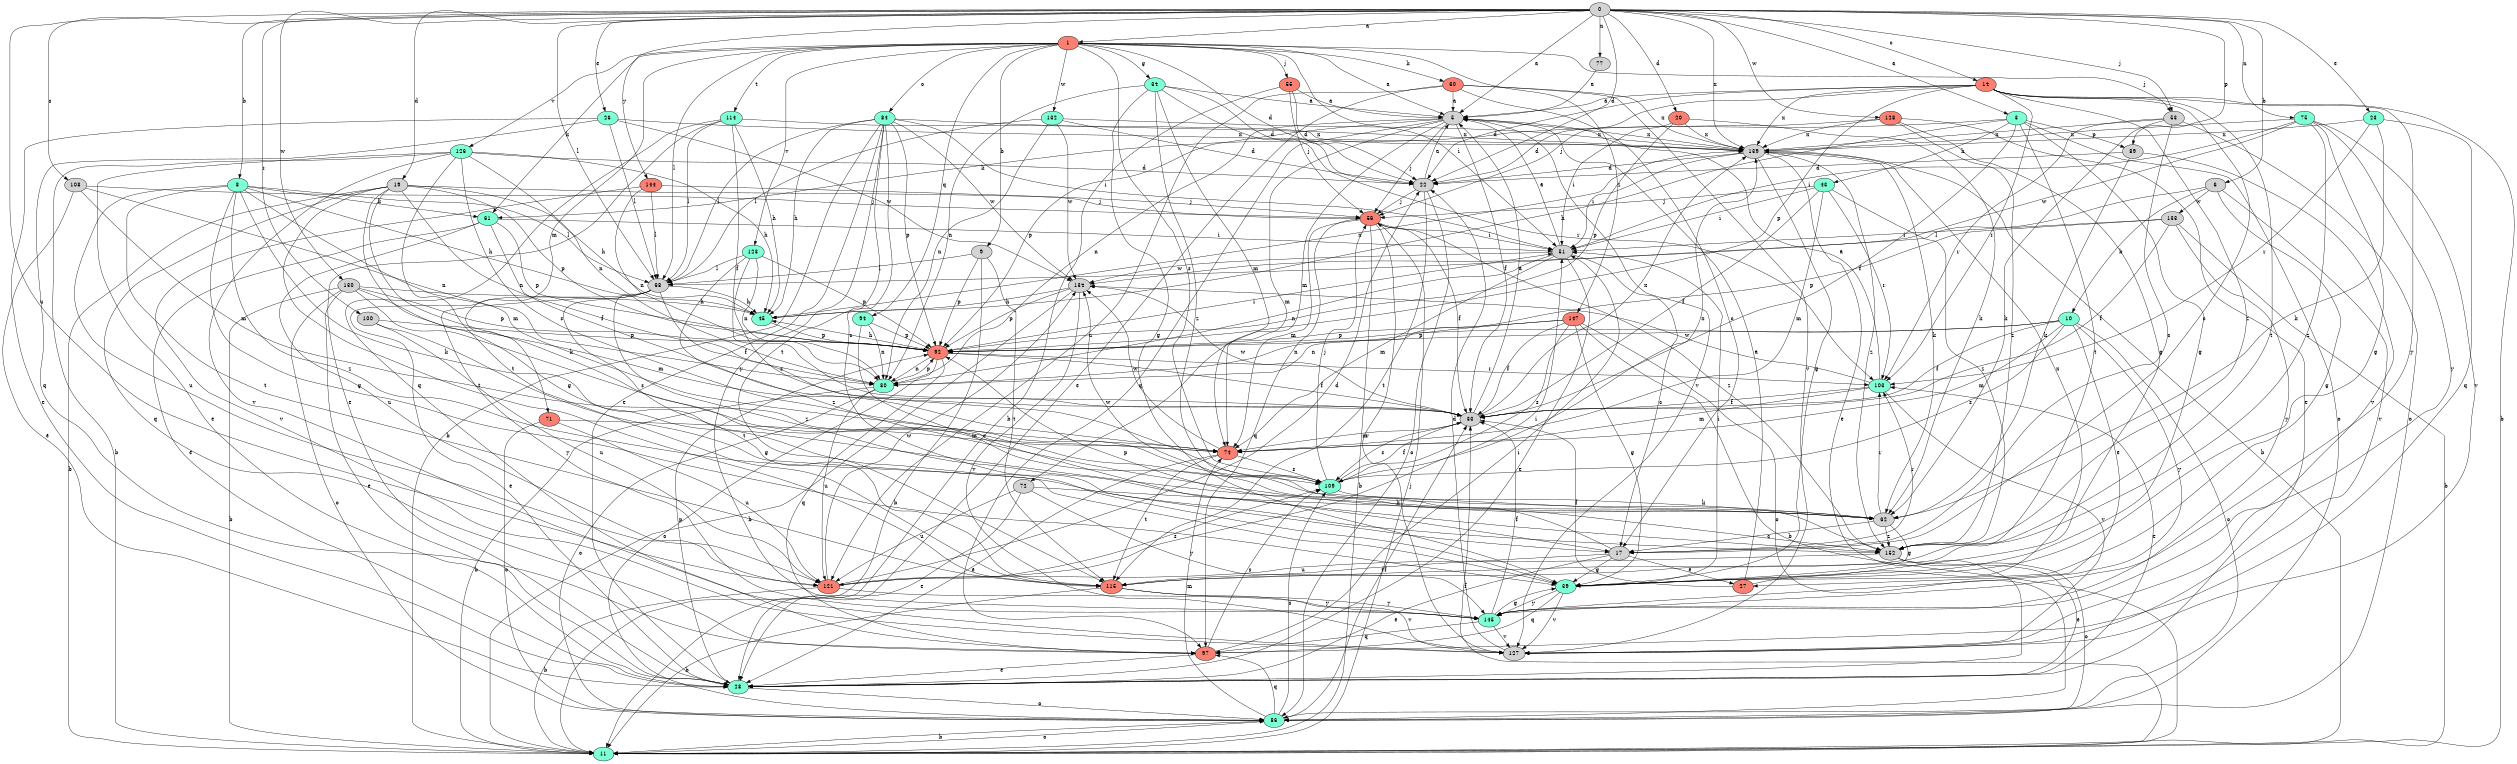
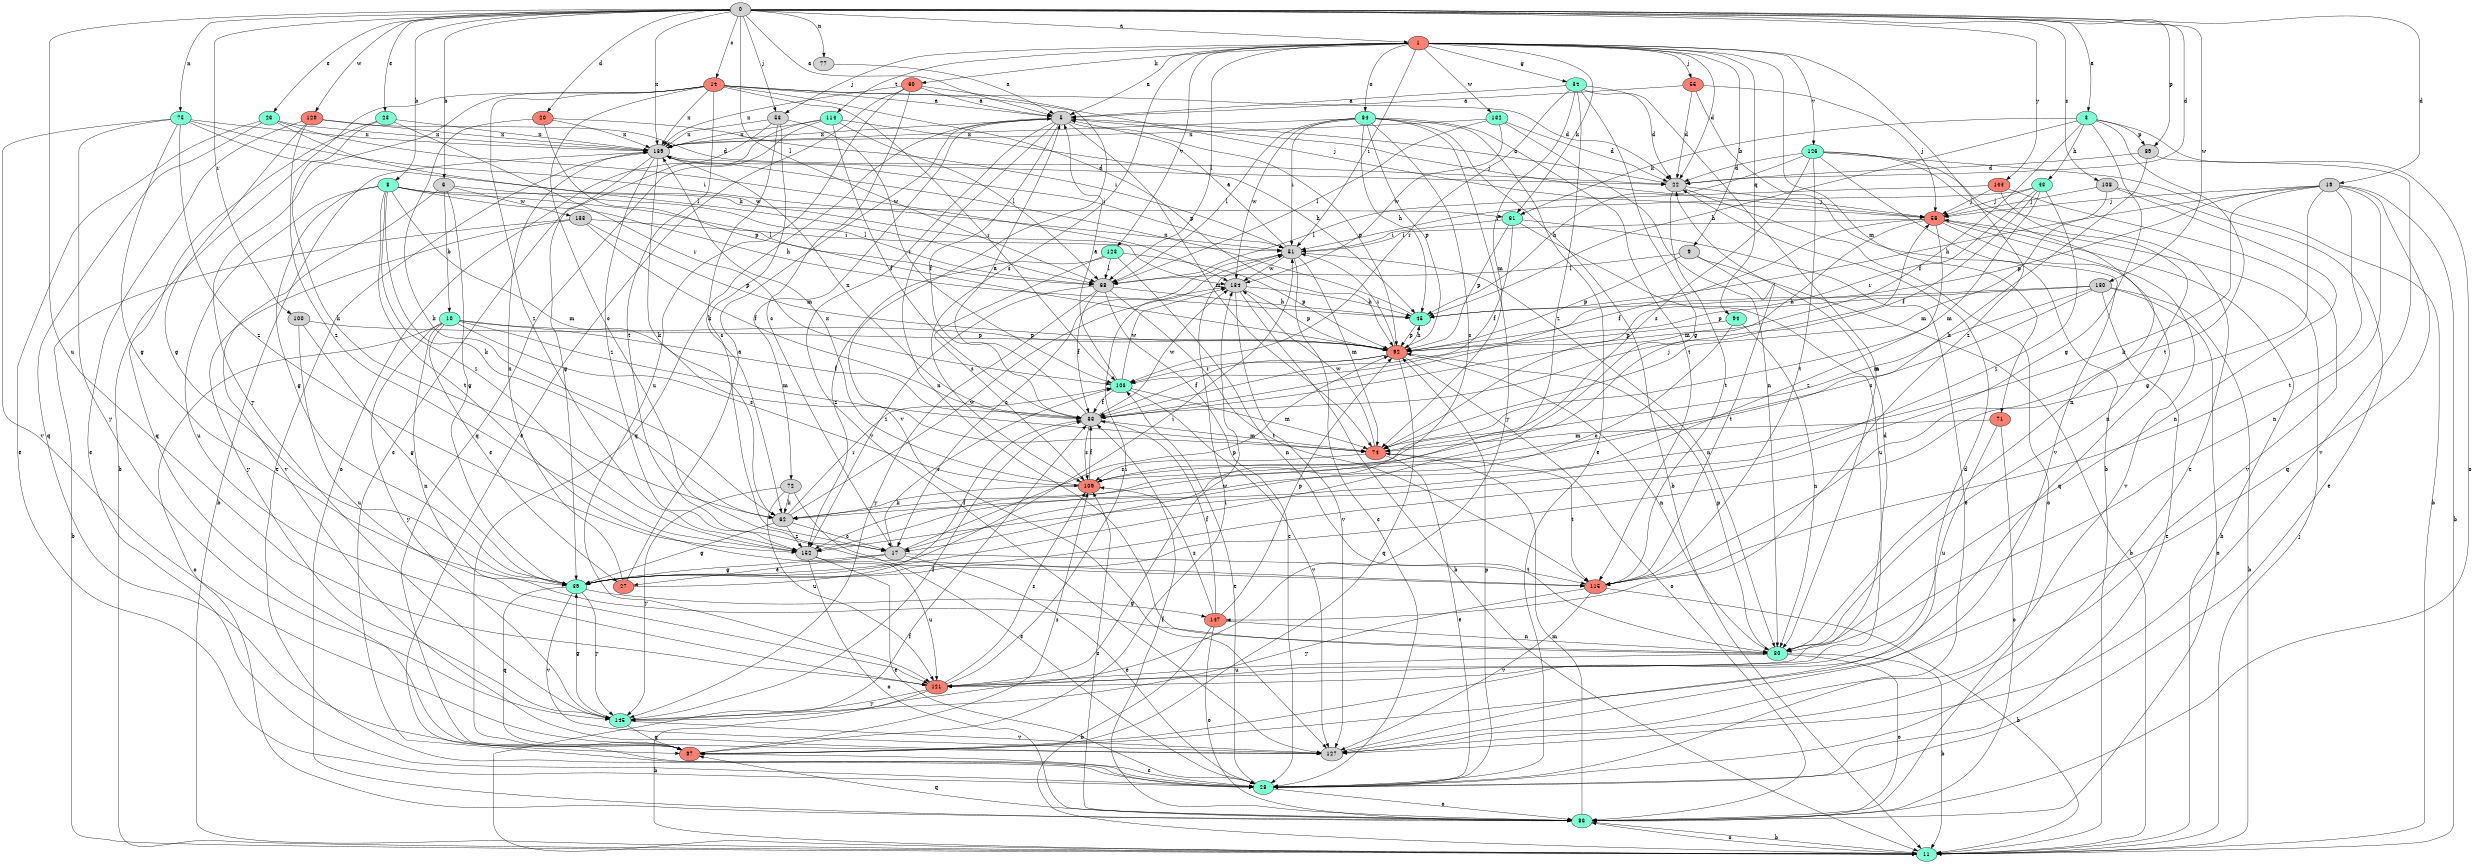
node "128": label "128" -> "129"
edge "147" -> "39": reversed
node "109": fillcolor aquamarine -> salmon
